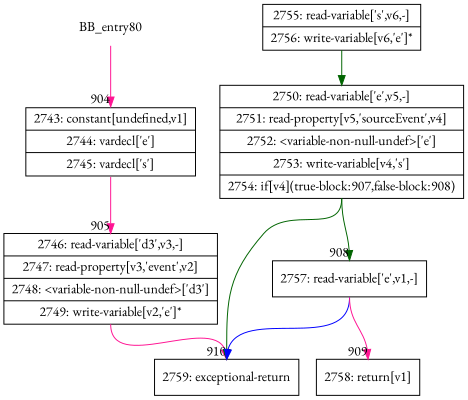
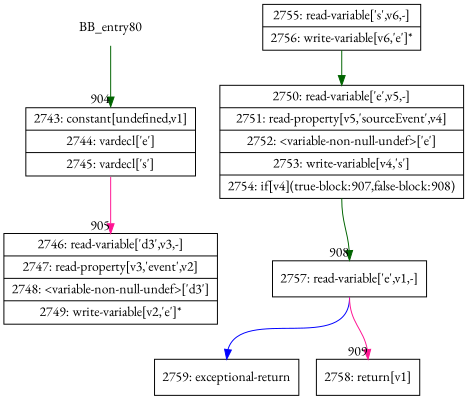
edge "BB_entry80" -> "2743: constant[undefined,v1]": color deeppink -> darkgreen
edge "2750: read-variable['e',v5,-]" -> "2759: exceptional-return": removed
edge "2746: read-variable['d3',v3,-]" -> "2759: exceptional-return": removed
